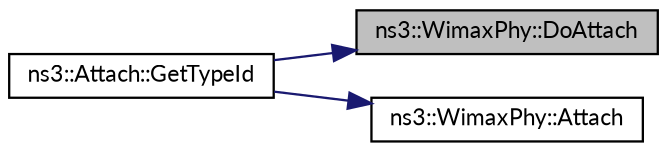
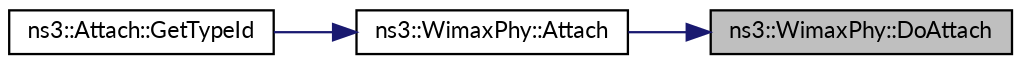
edge "ns3::Attach::GetTypeId" -> "ns3::WimaxPhy::DoAttach": now "ns3::WimaxPhy::Attach" -> "ns3::WimaxPhy::DoAttach"
